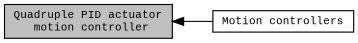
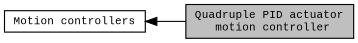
edge "Motion controllers" -> "Quadruple PID actuator motion controller": reversed
